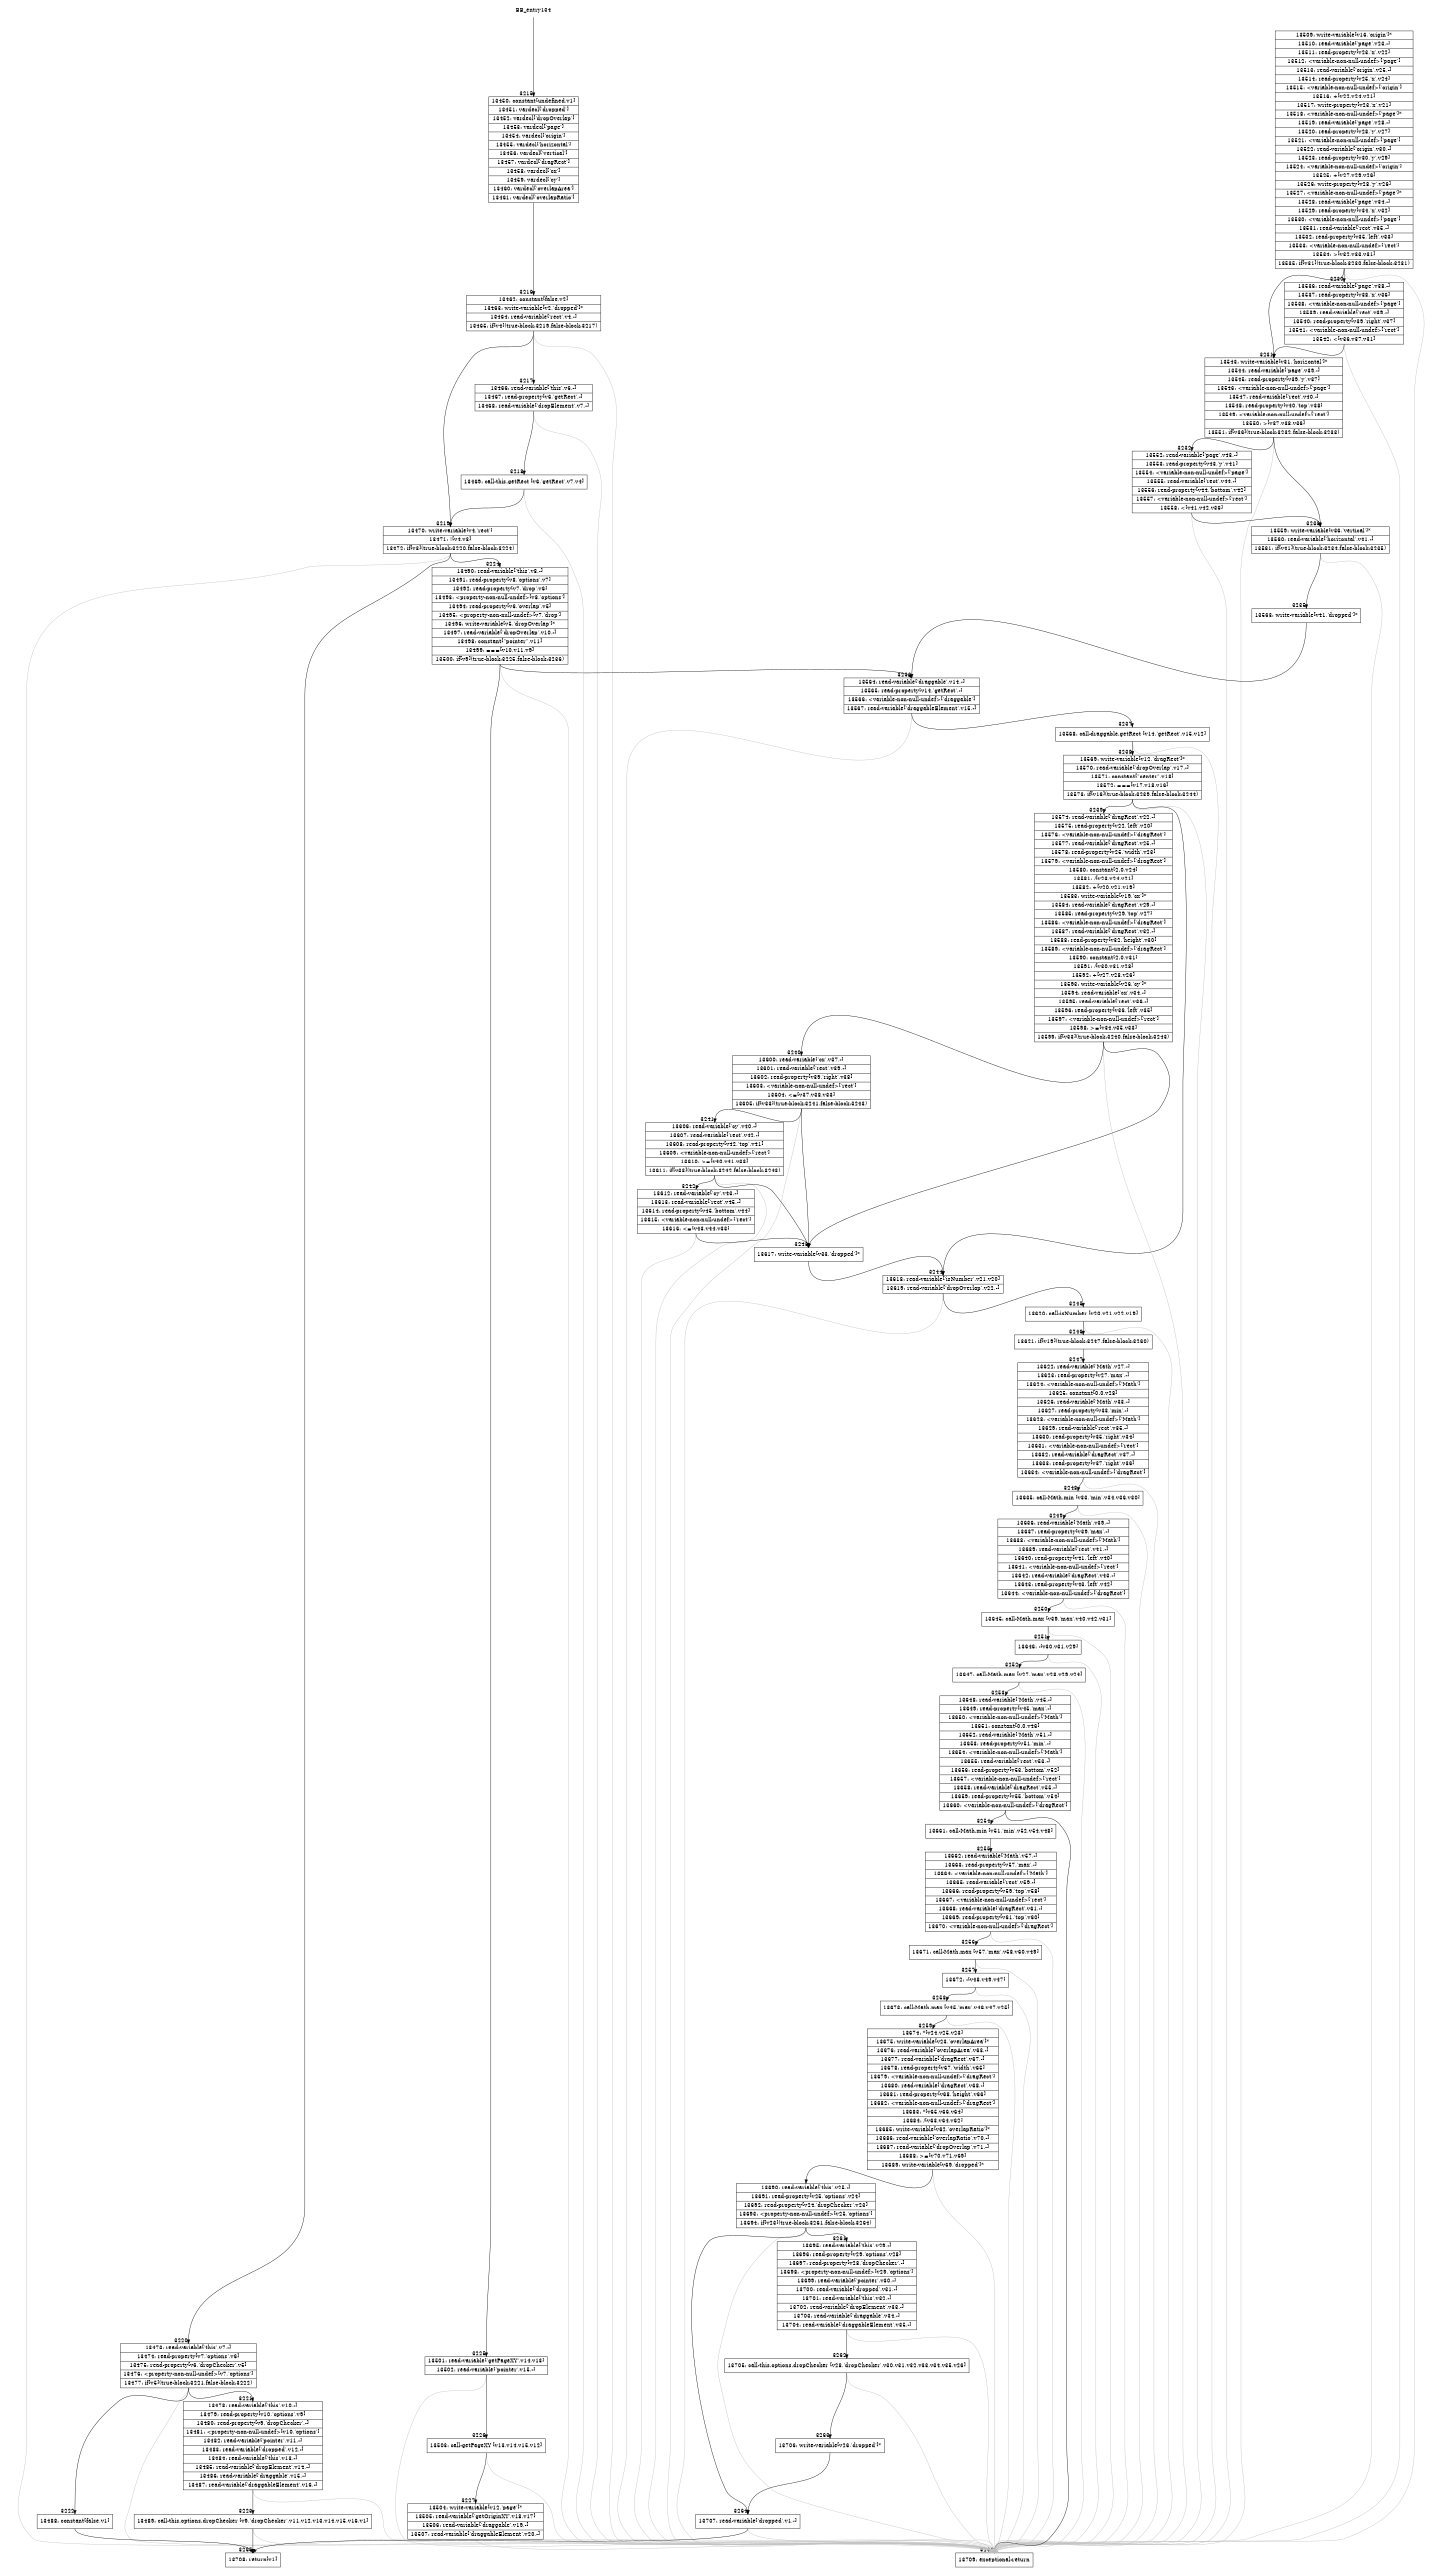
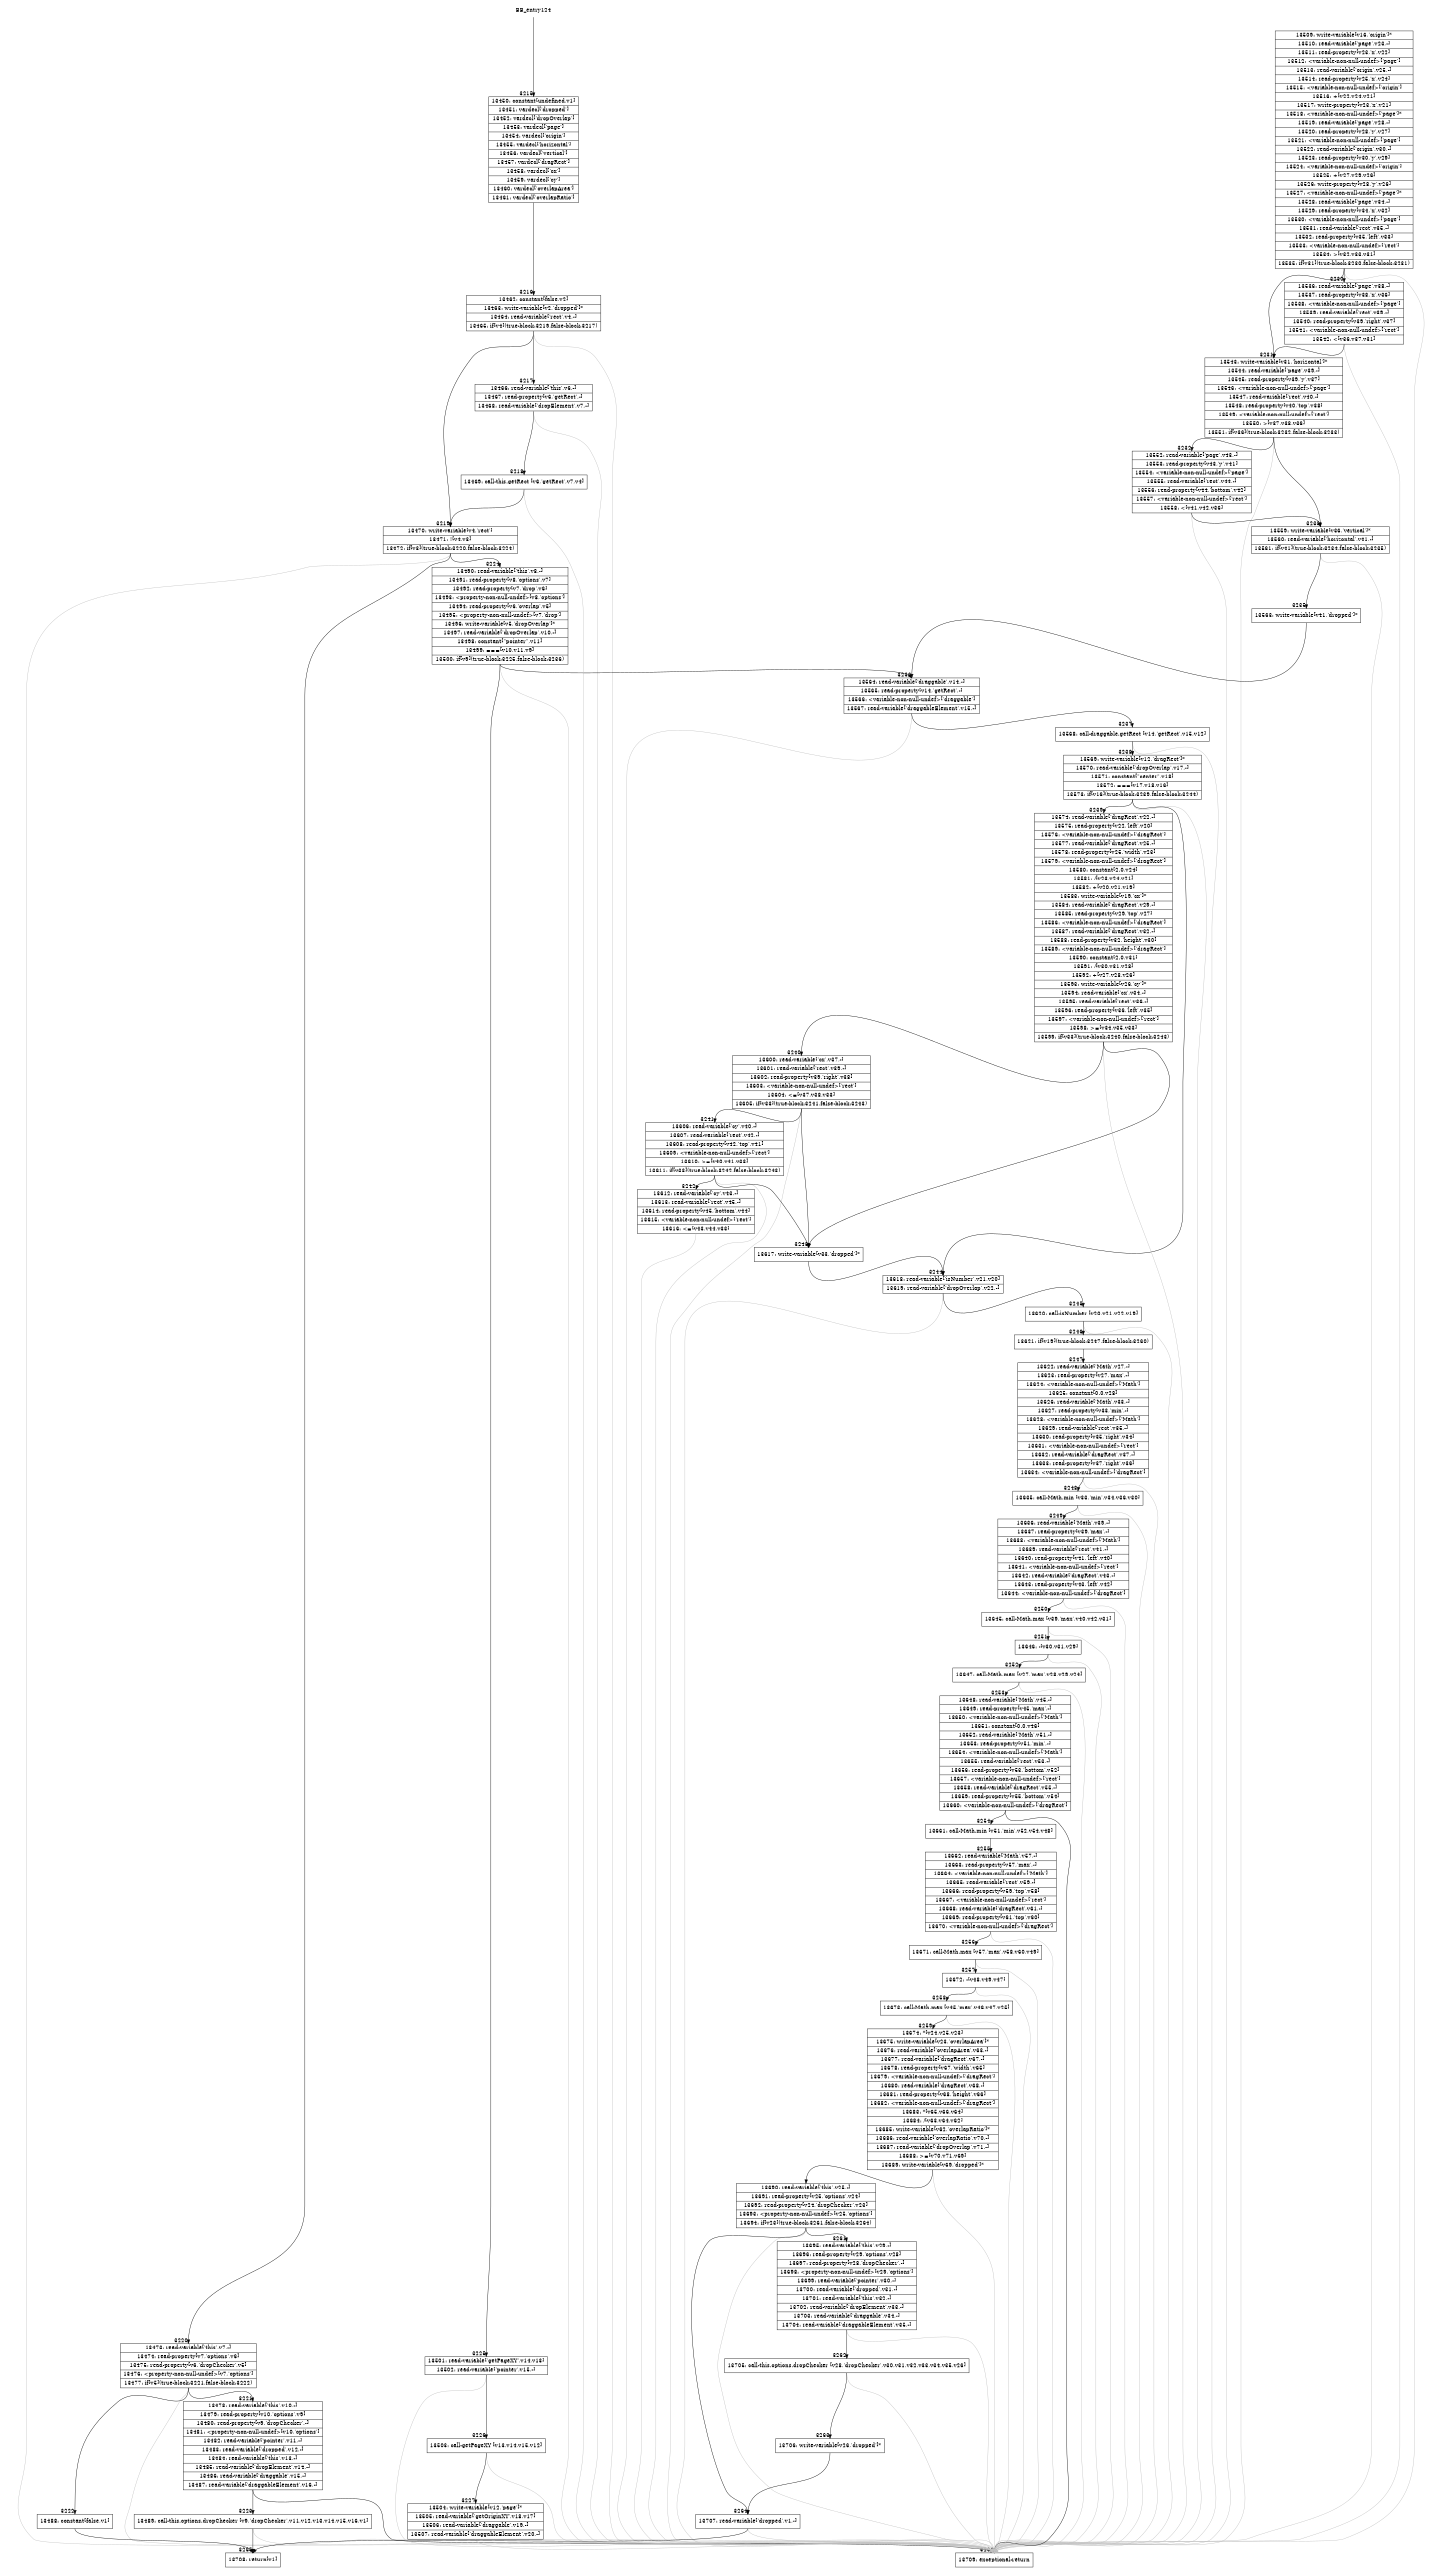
node "BB_entry134": label "BB_entry134" -> "BB_entry124"
edge "13612: read-variable['cy',v43,-]" -> "13617: write-variable[v33,'dropped']*": removed
edge "13478: read-variable['this',v10,-]" -> "13709: exceptional-return": color gray -> black
